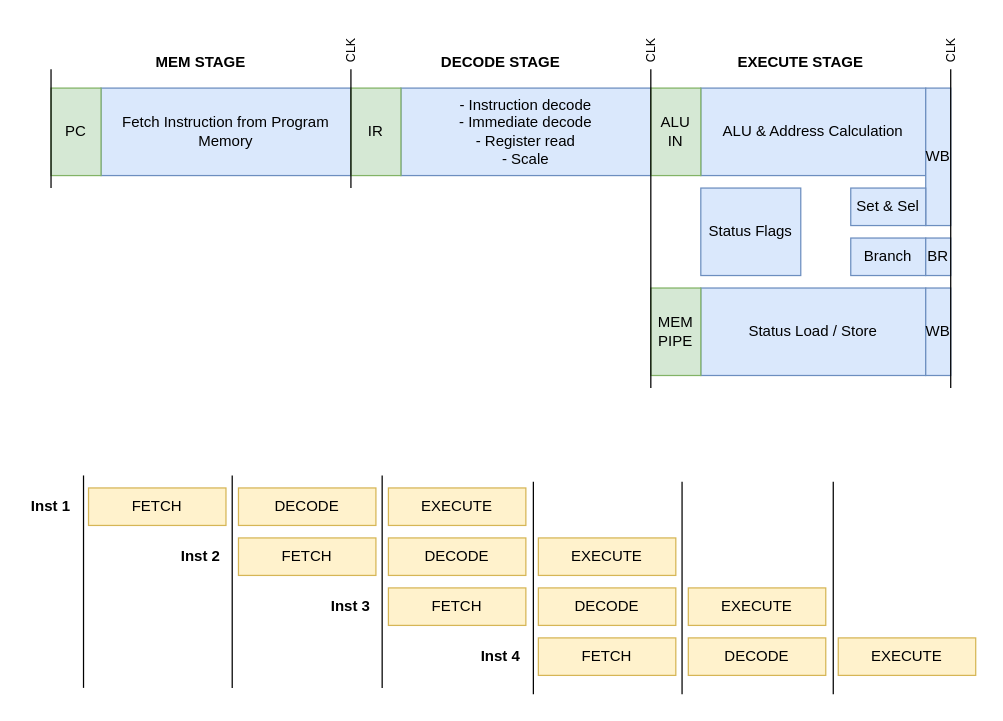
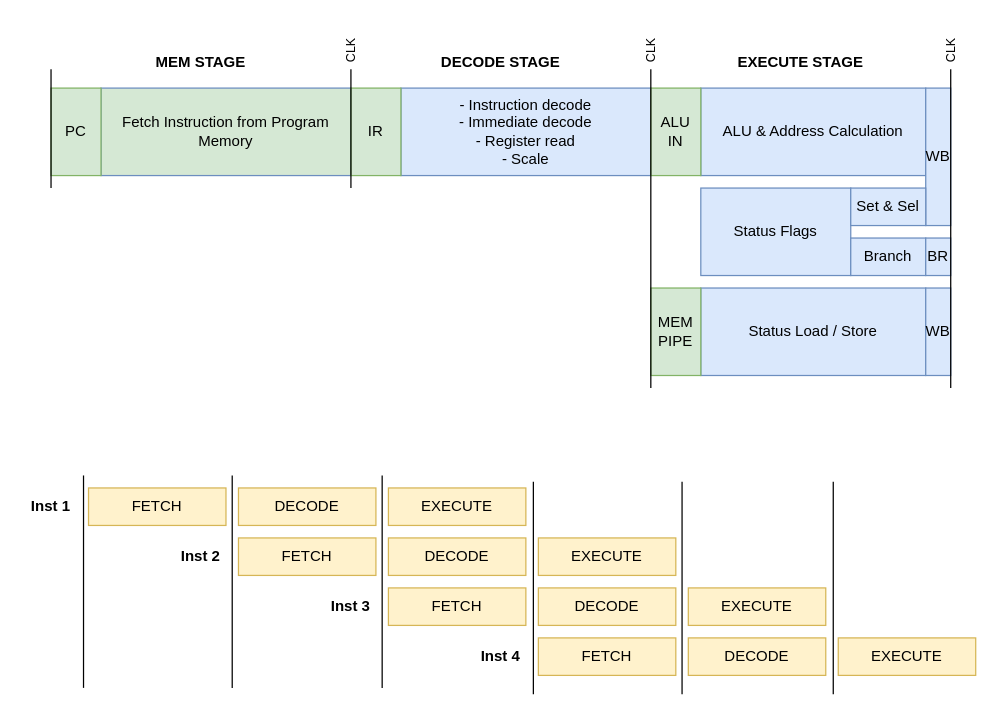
node "Fetch Instruction from Program Memory": fillcolor #dae8fc -> #d5e8d4
node "Status Flags": size 100x88 -> 150x88
